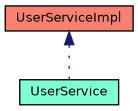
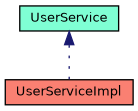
edge "UserService" -> "UserServiceImpl": reversed
